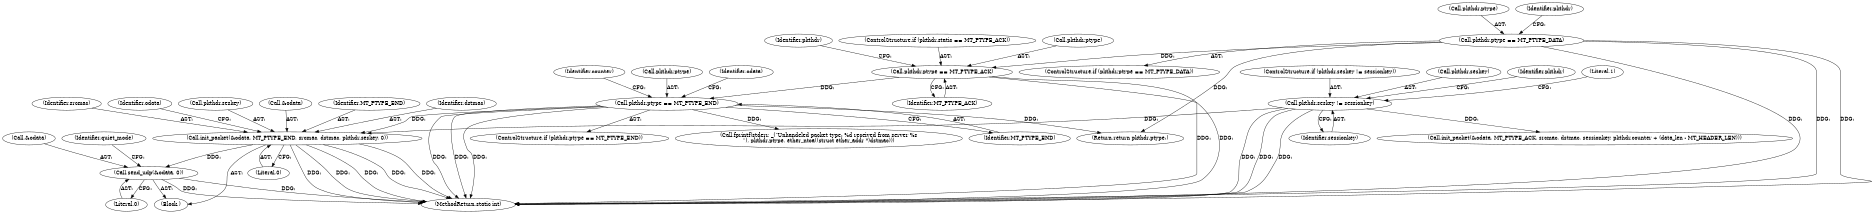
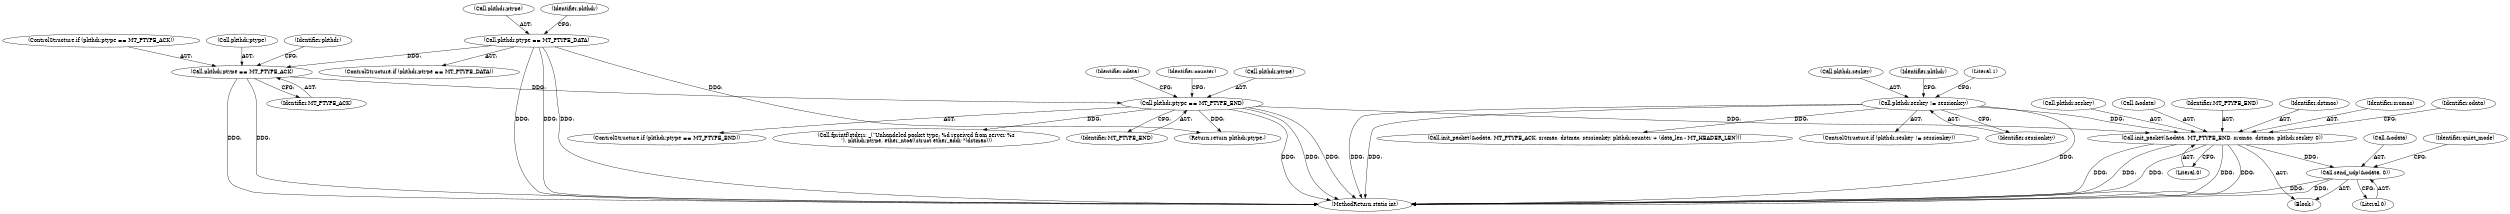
node "(ControlStructure,if (pkthdr.static == MT_PTYPE_ACK))": label "(ControlStructure,if (pkthdr.static == MT_PTYPE_ACK))" -> "(ControlStructure,if (pkthdr.ptype == MT_PTYPE_ACK))"
edge "(ControlStructure,if (pkthdr.seskey != sessionkey))" -> "(Call,pkthdr.seskey != sessionkey)": reversed
